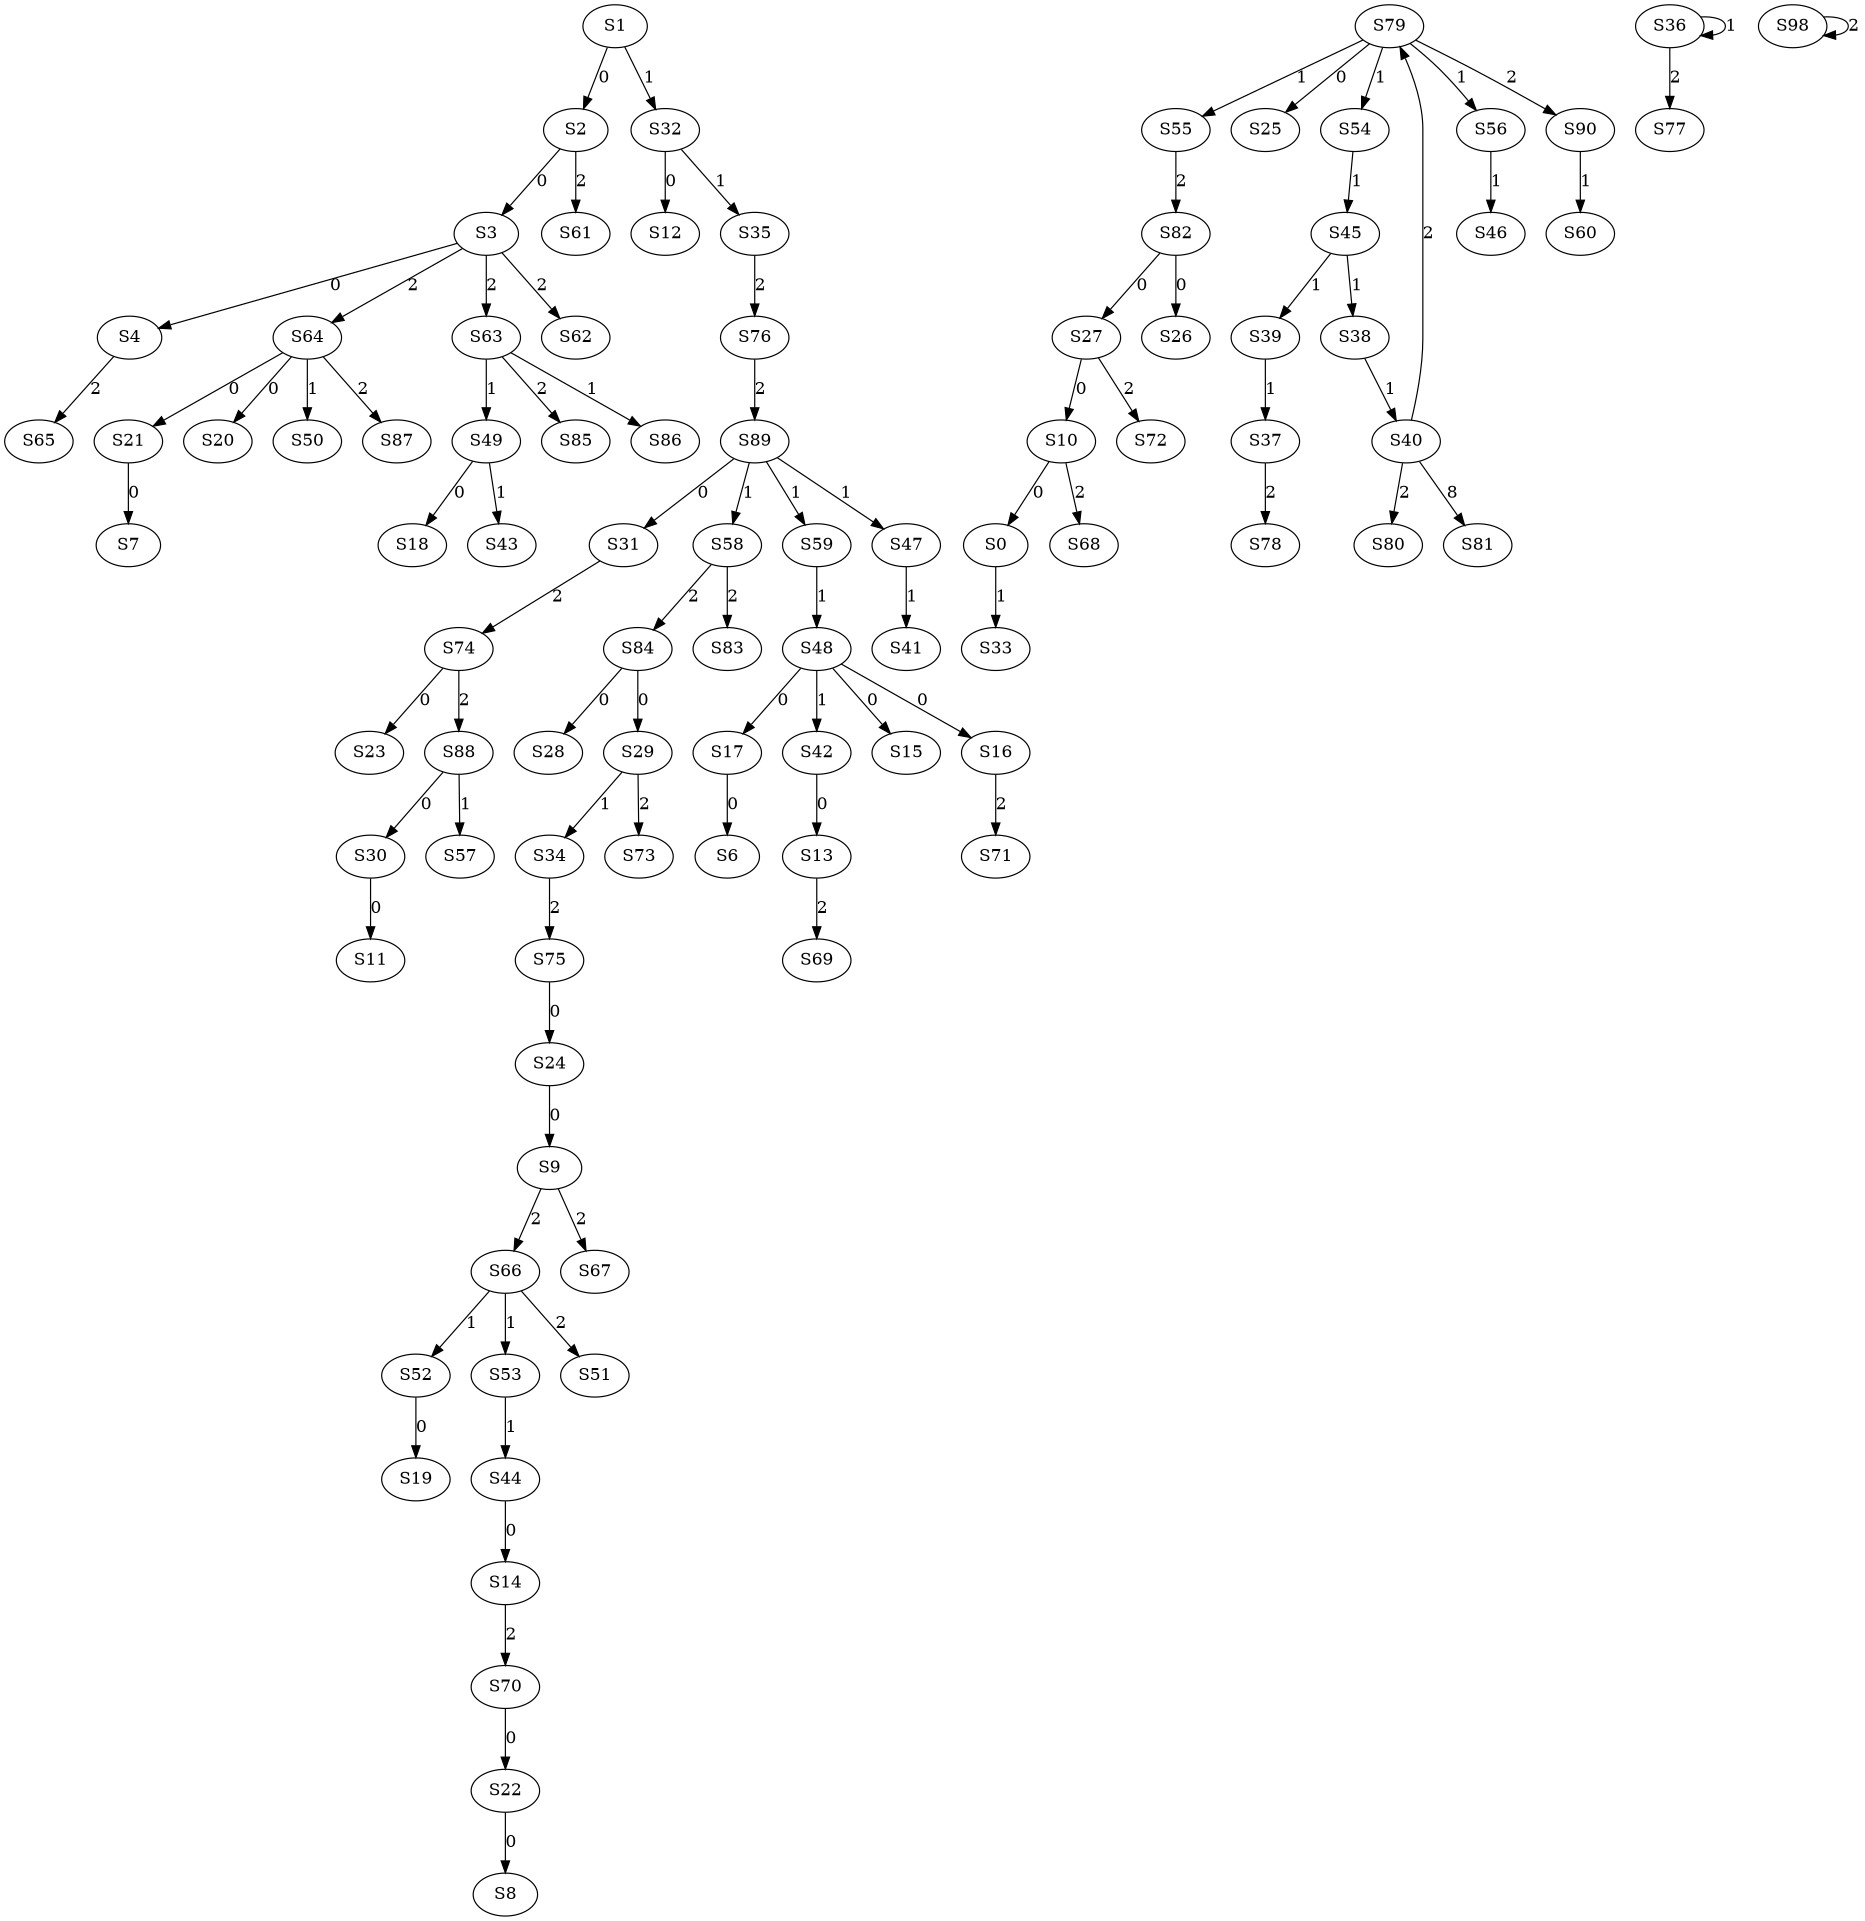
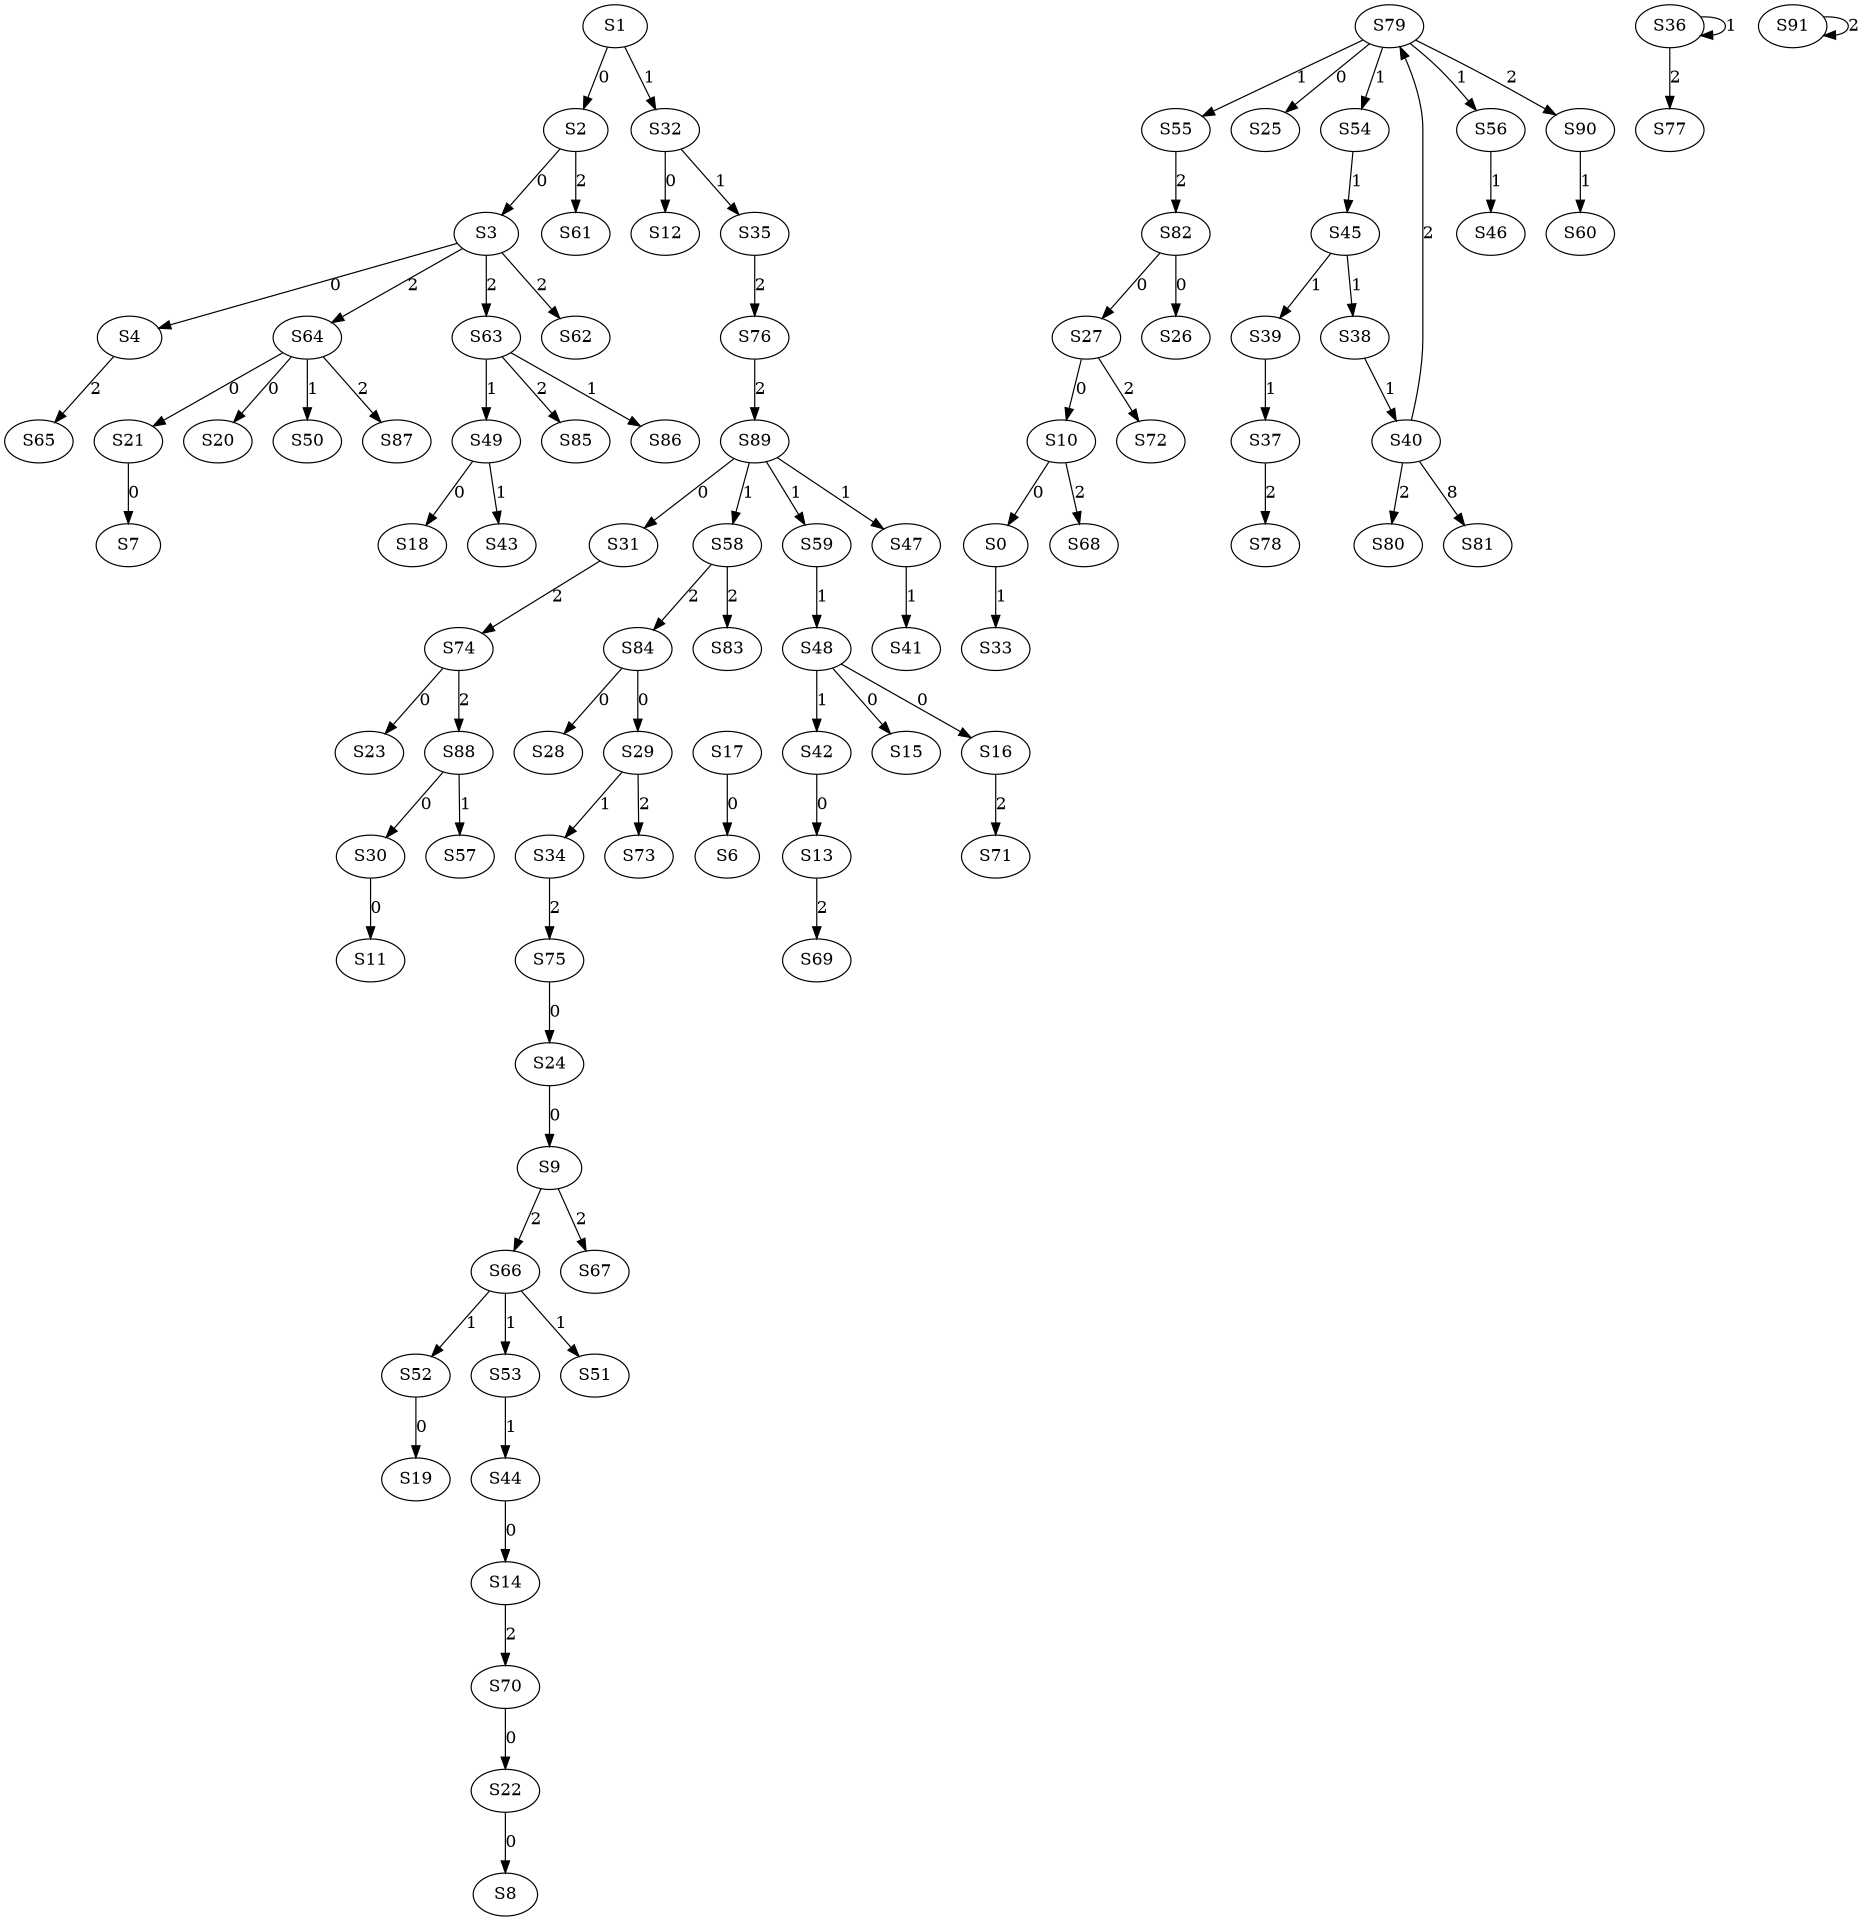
node "S98": label "S98" -> "S91"
edge "S48" -> "S17": removed, label "0"
edge "S66" -> "S51": label "2" -> "1"
